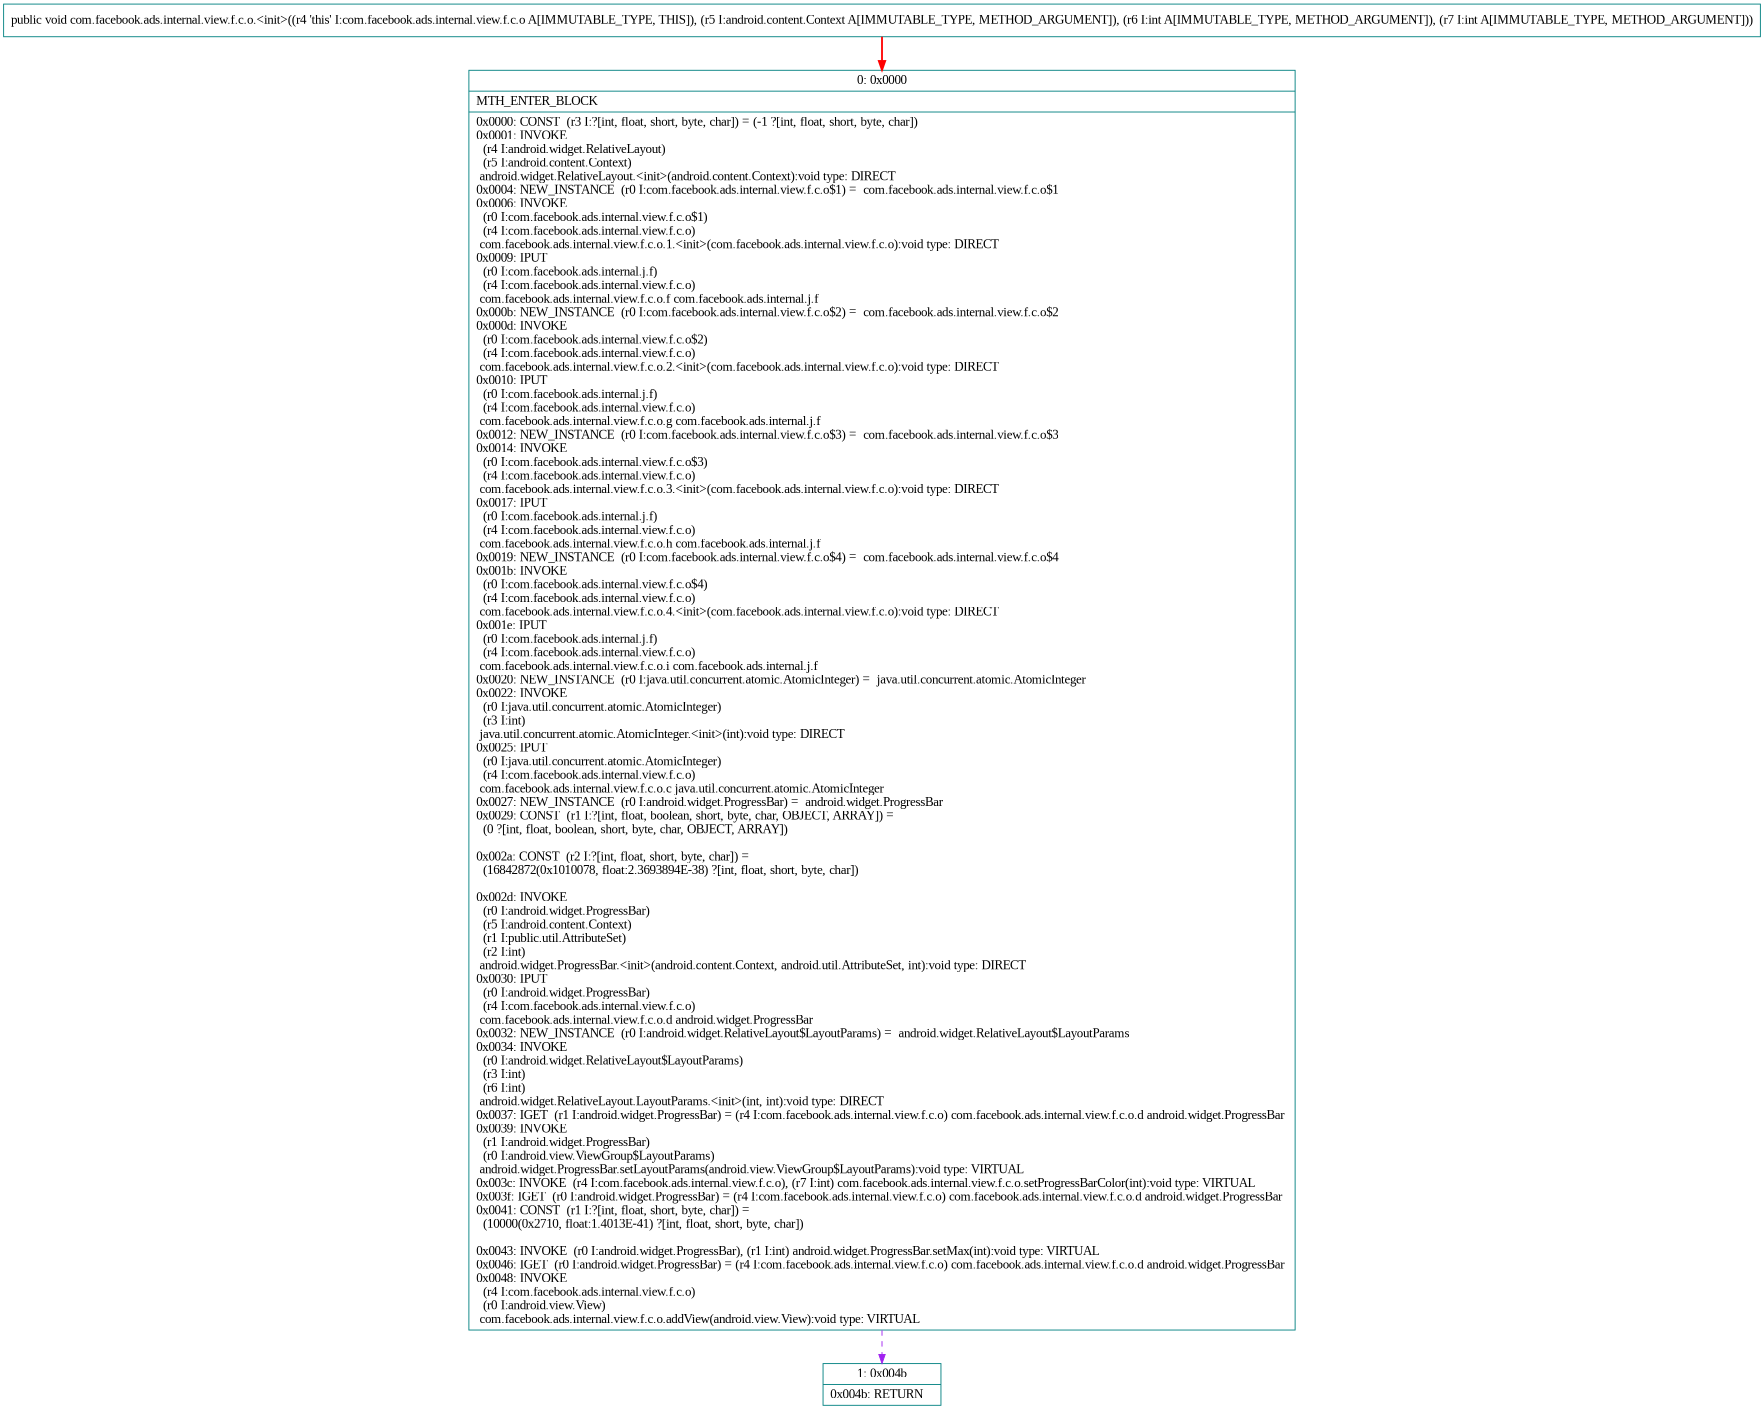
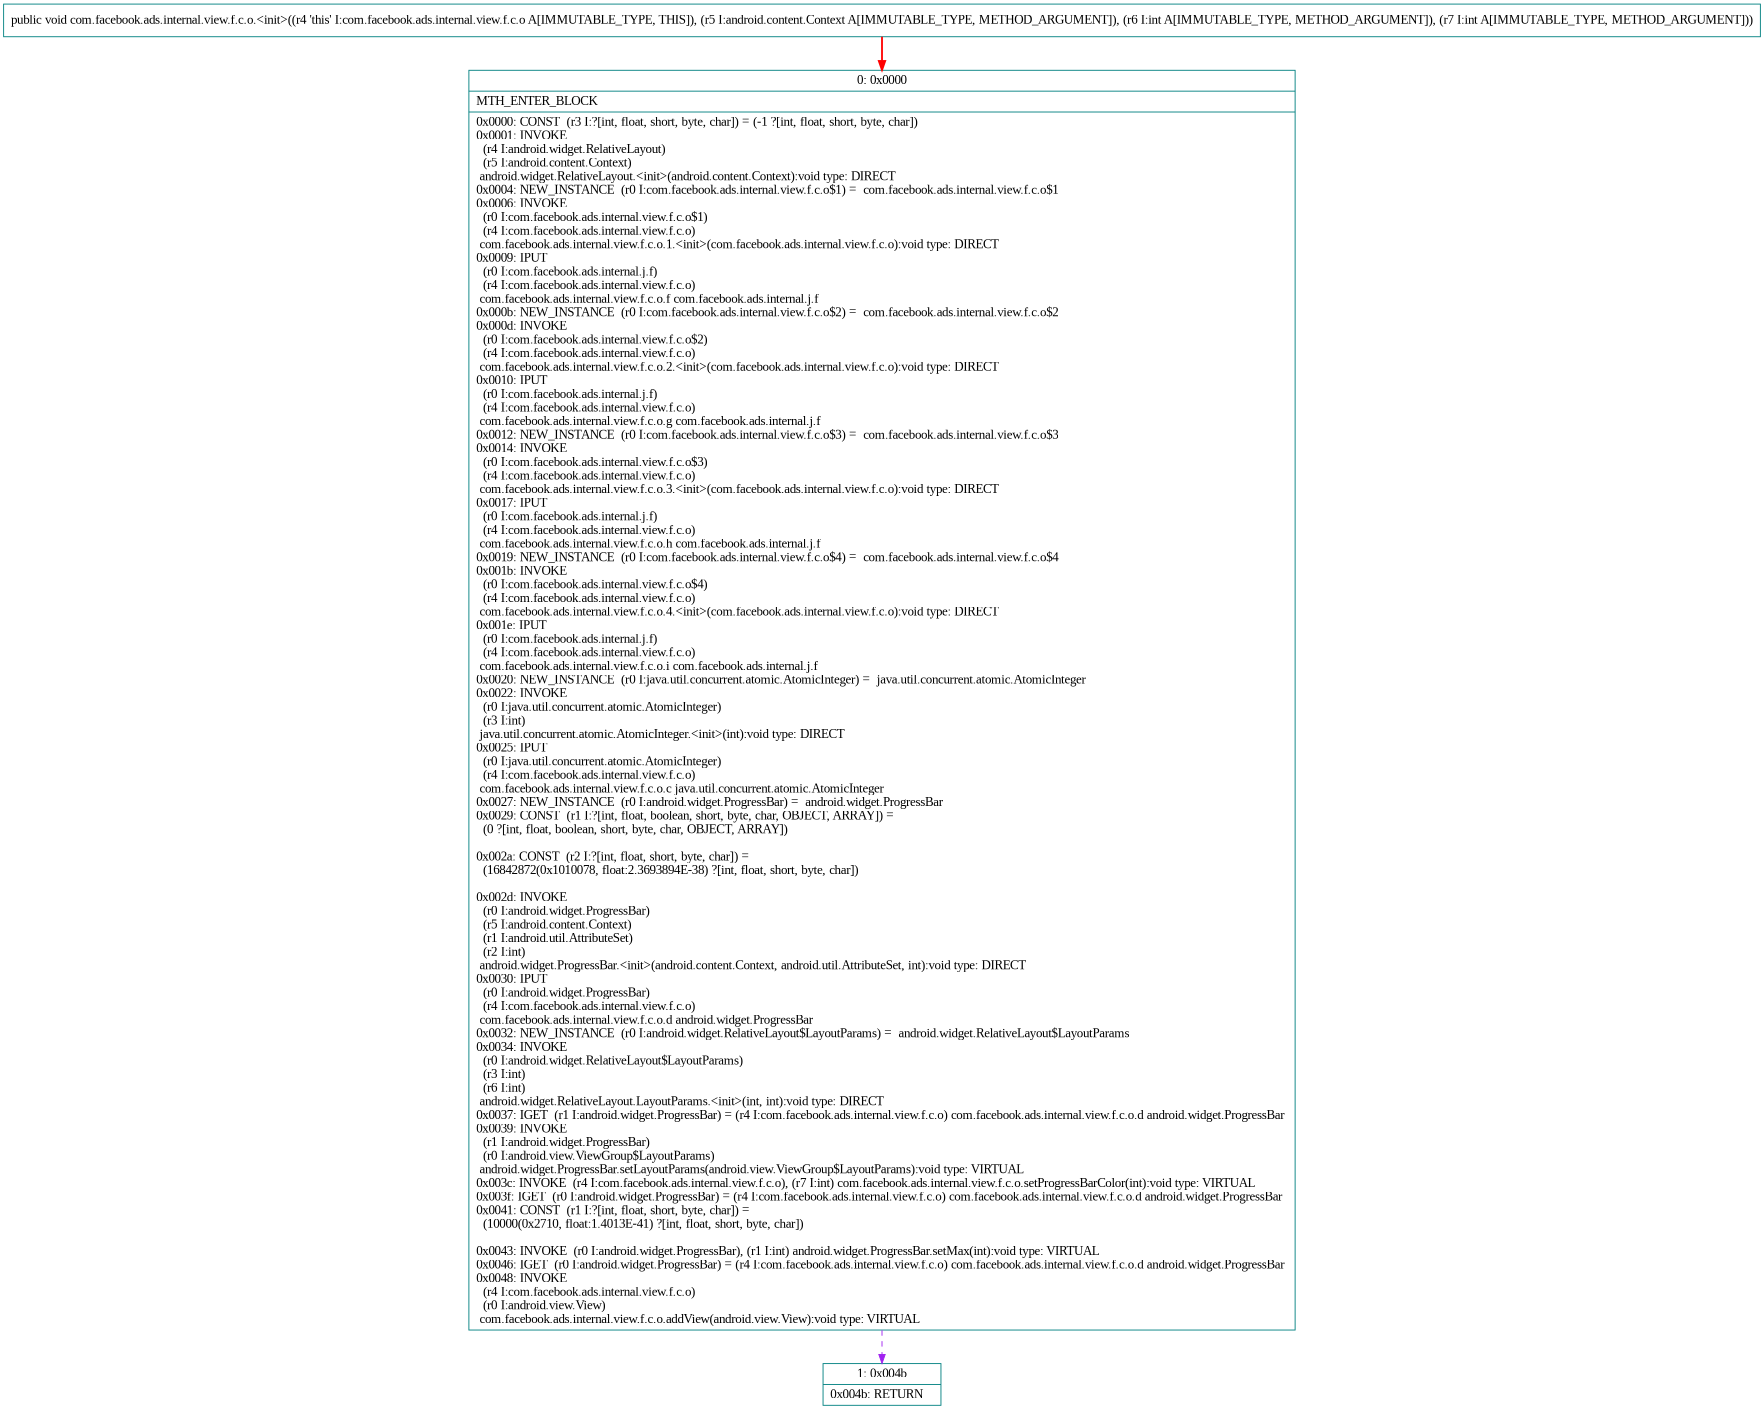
node "0: 0x0000": text "(r1 I:public.util.AttributeSet)" -> "(r1 I:android.util.AttributeSet)"
